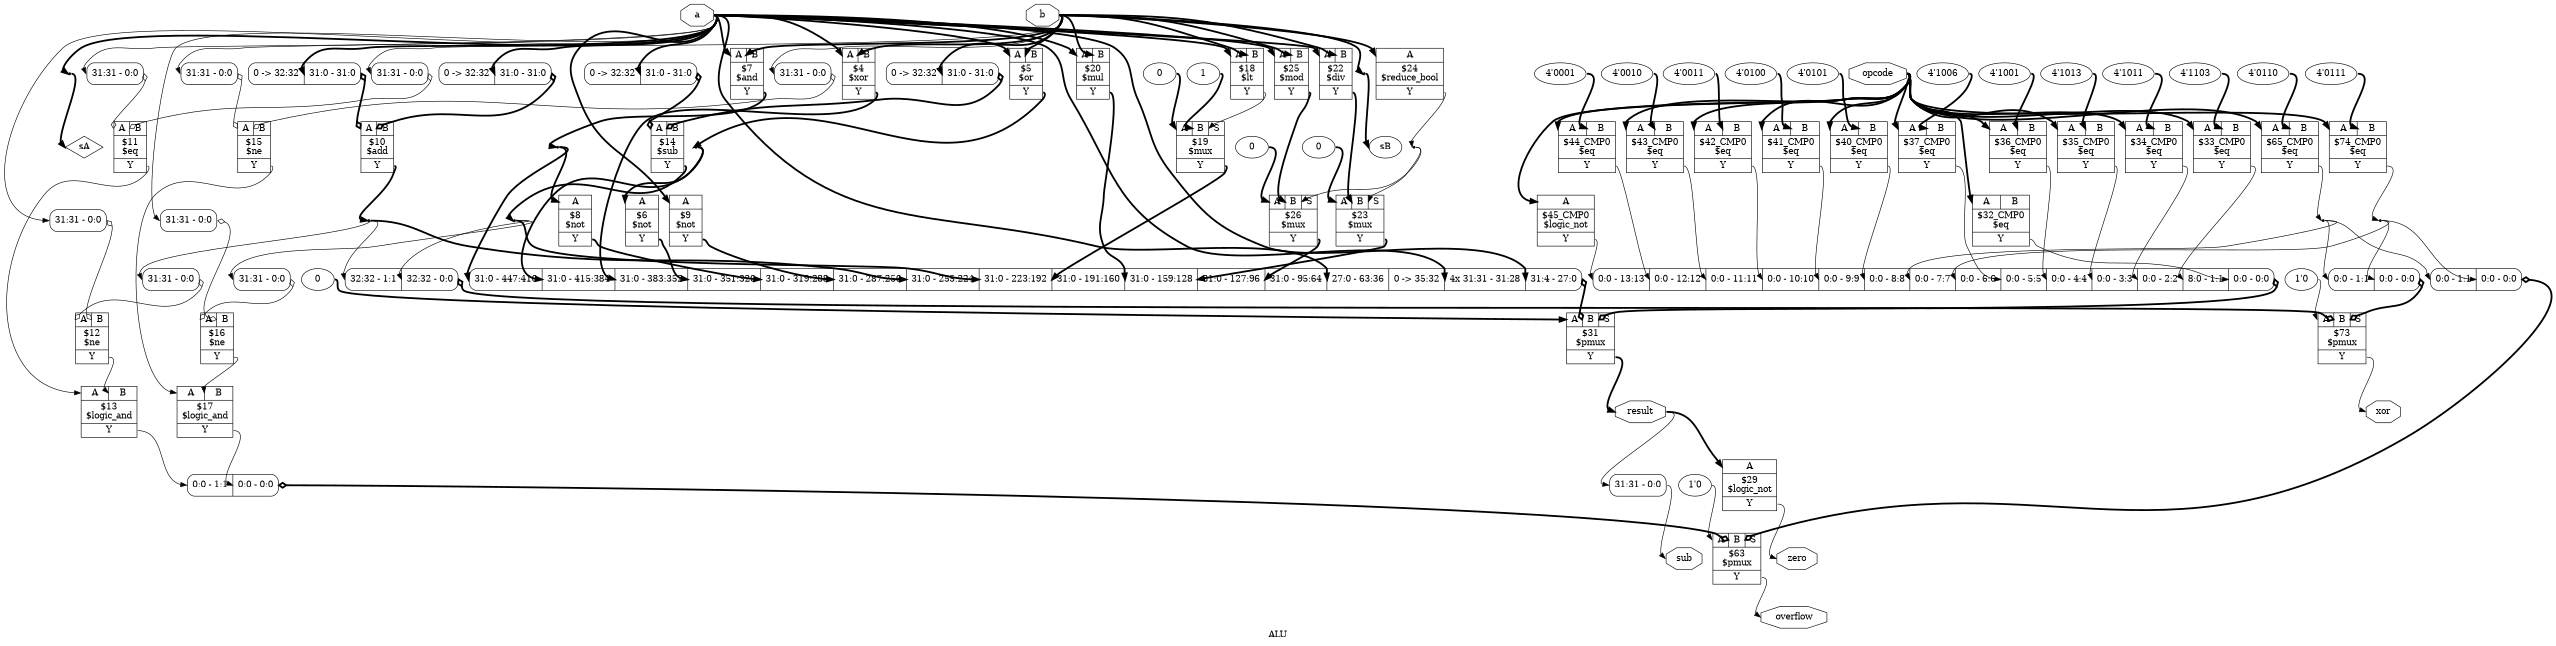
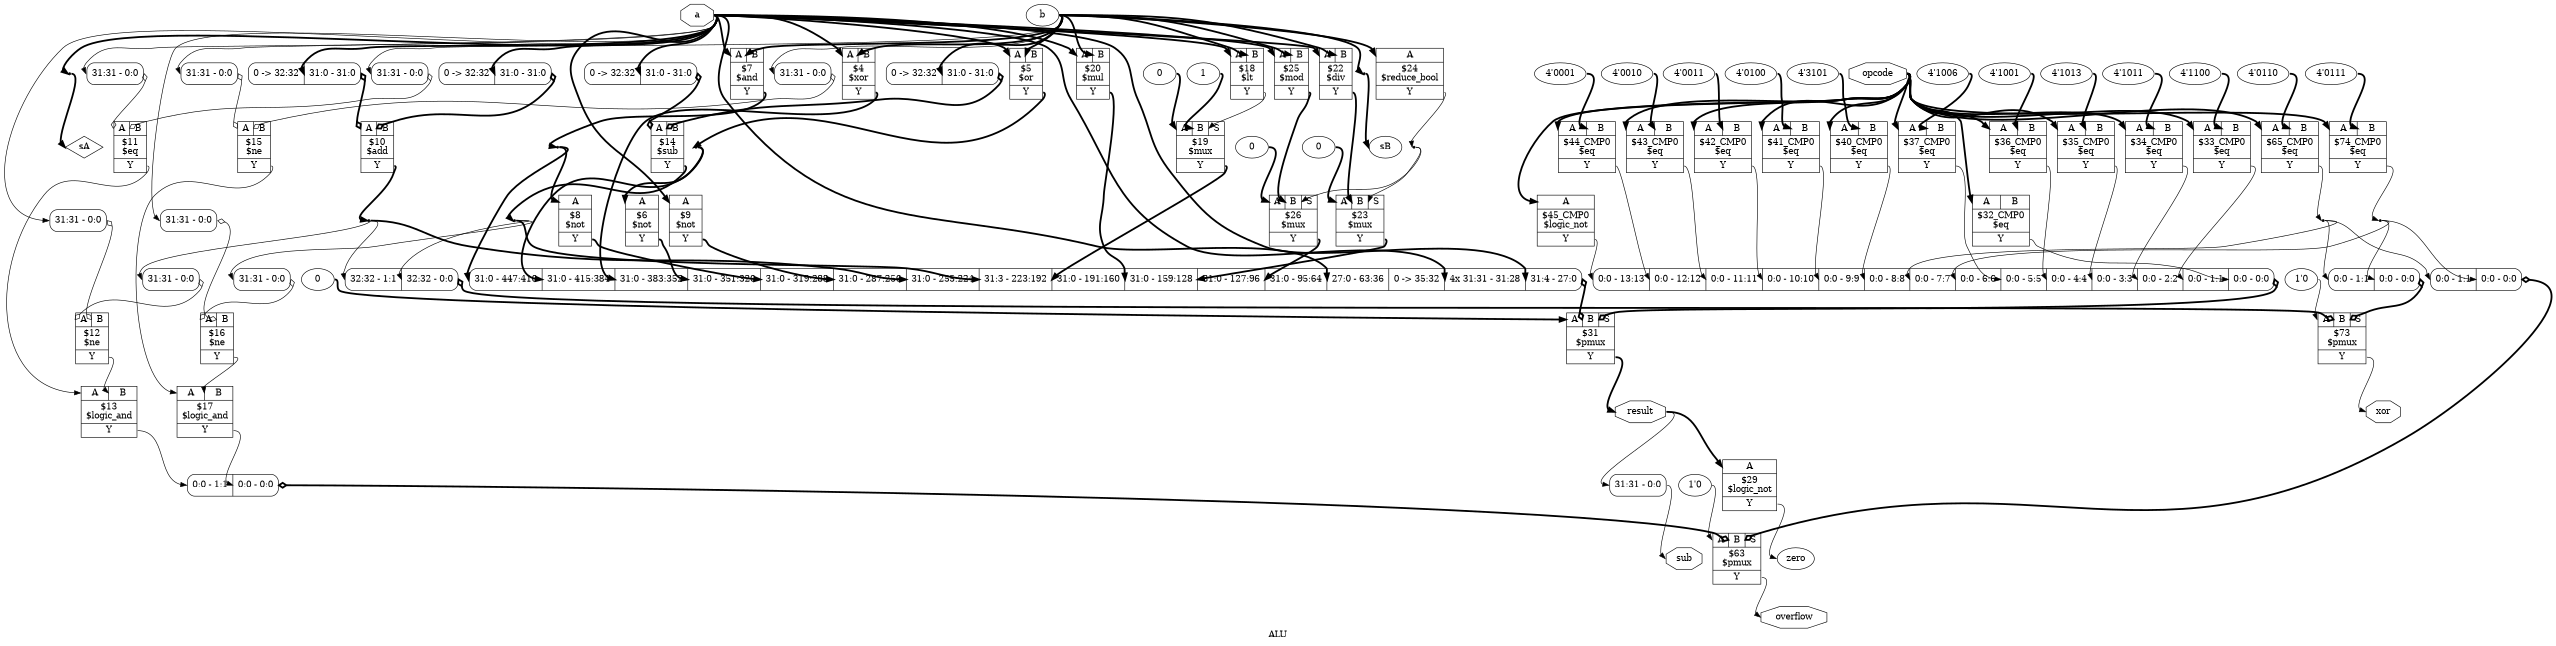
node "b": shape octagon -> ellipse
node "4'0101": label "4'0101" -> "4'3101"
node "4'1103": label "4'1103" -> "4'1100"
node "31:0 - 447:416": text "31:0 - 223:192" -> "31:3 - 223:192"
node "0:0 - 13:13": text "8:0 - 1:1" -> "0:0 - 1:1"
node "zero": shape octagon -> ellipse
